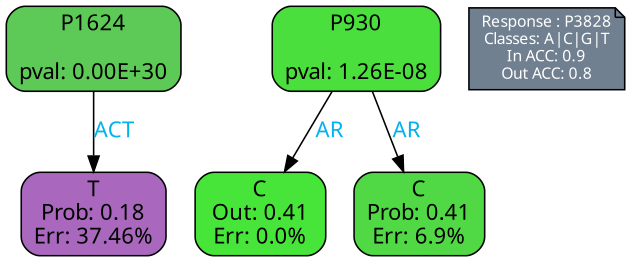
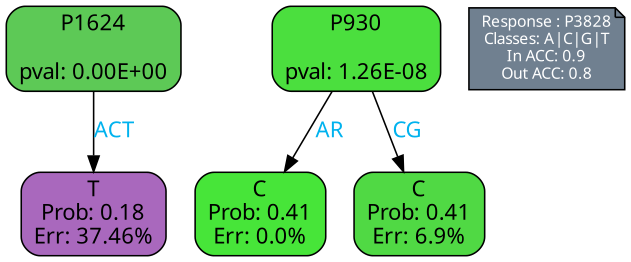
node "P1624 pval: 0.00E+30": label "P1624 pval: 0.00E+30" -> "P1624 pval: 0.00E+00"
edge "P930 pval: 1.26E-08" -> "C Prob: 0.41 Err: 6.9%": label "AR" -> "CG"
node "C Out: 0.41 Err: 0.0%": label "C Out: 0.41 Err: 0.0%" -> "C Prob: 0.41 Err: 0.0%"
